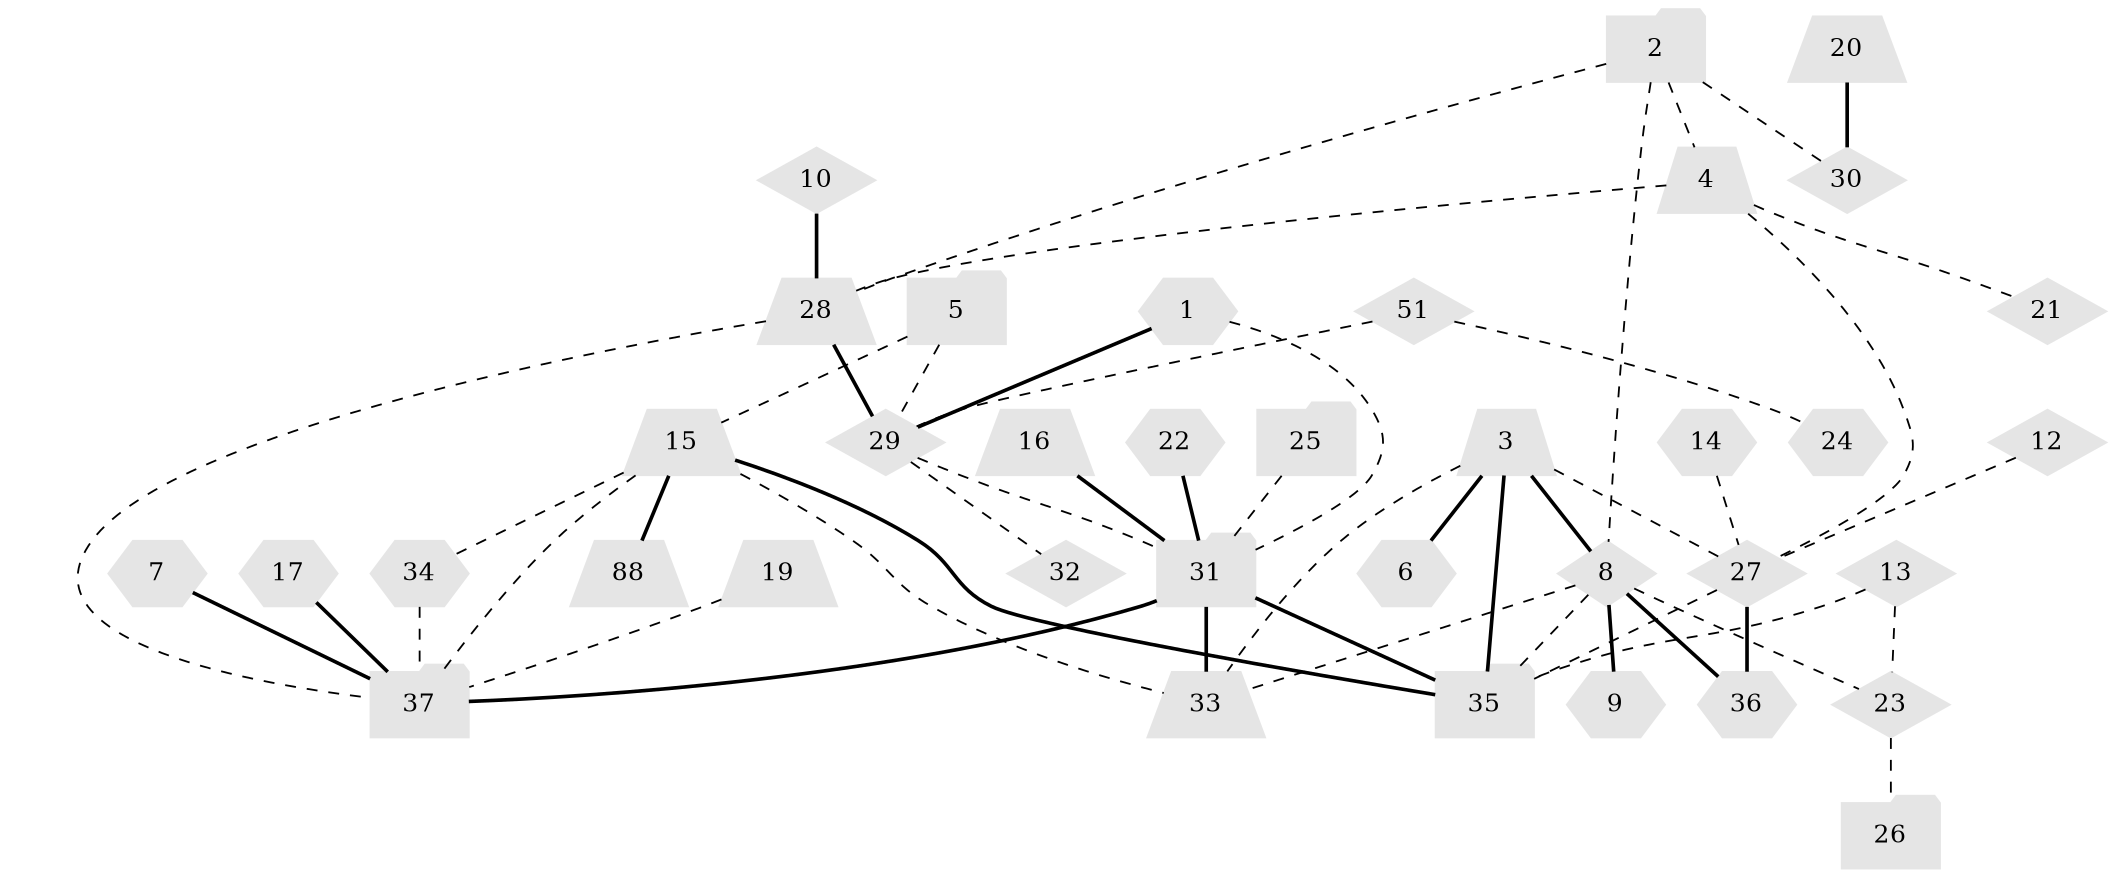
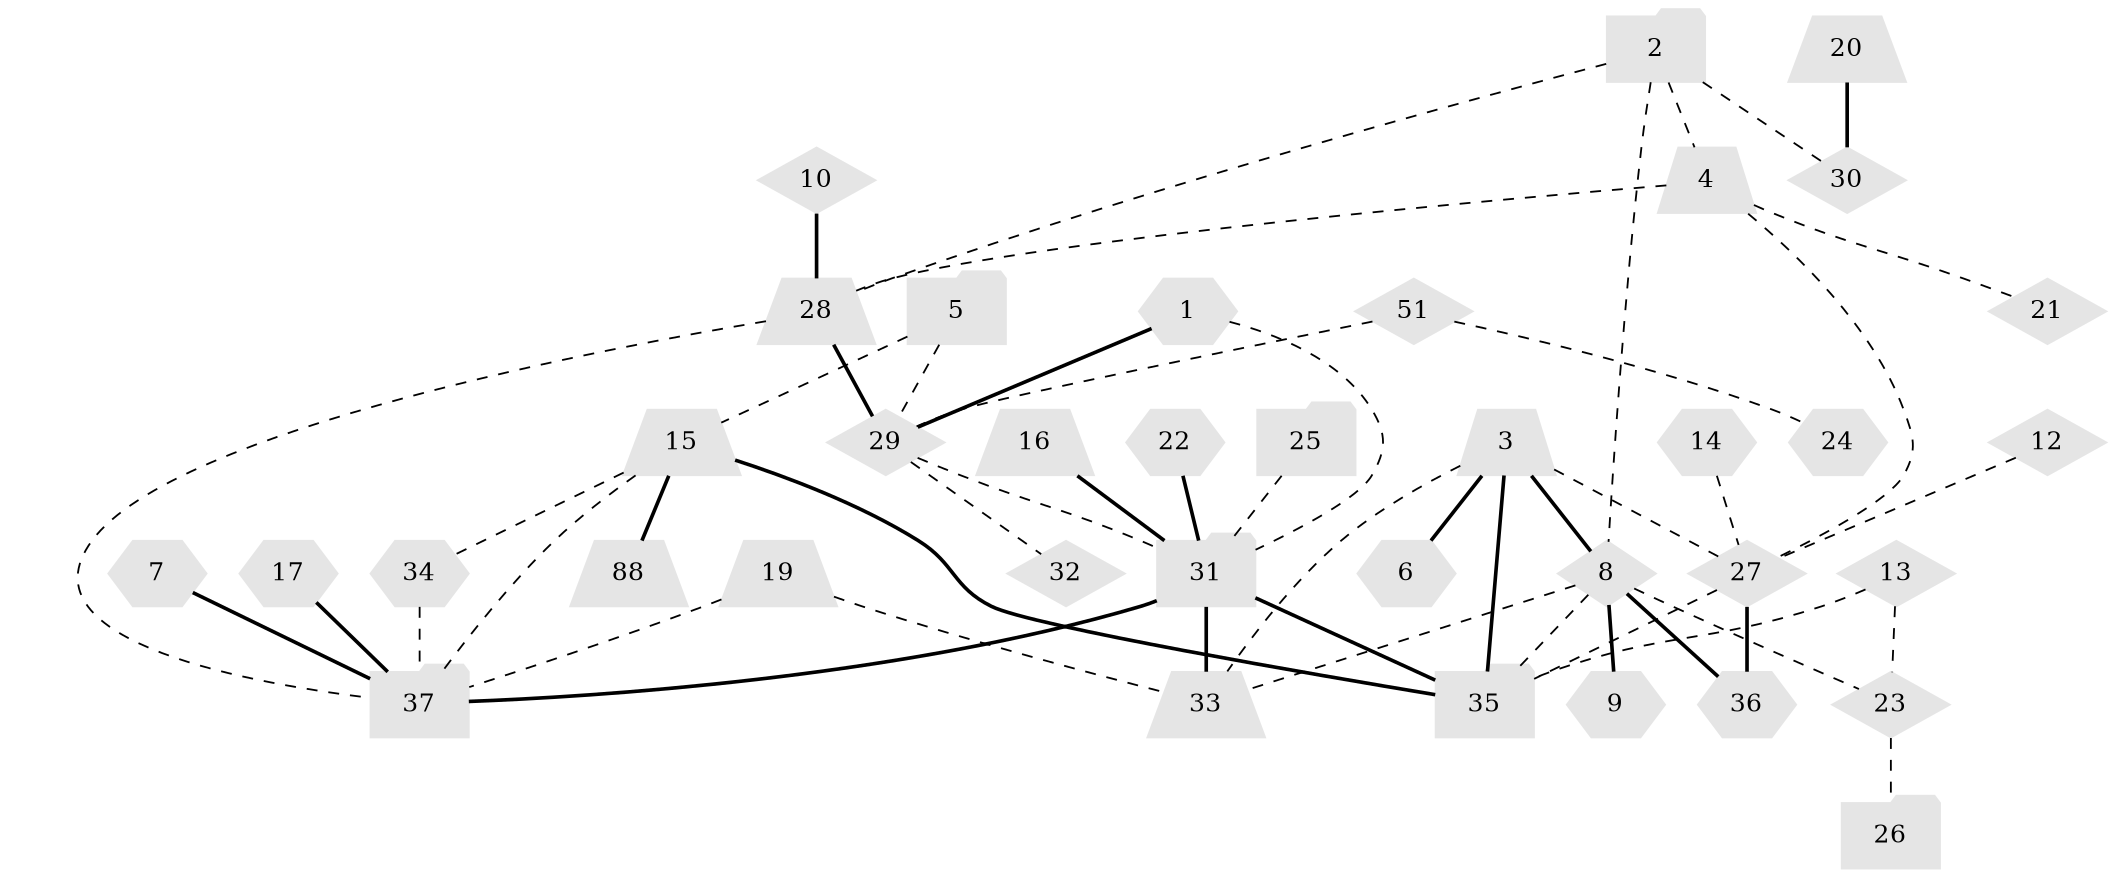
edge "15" -- "33": now "19" -- "33"
